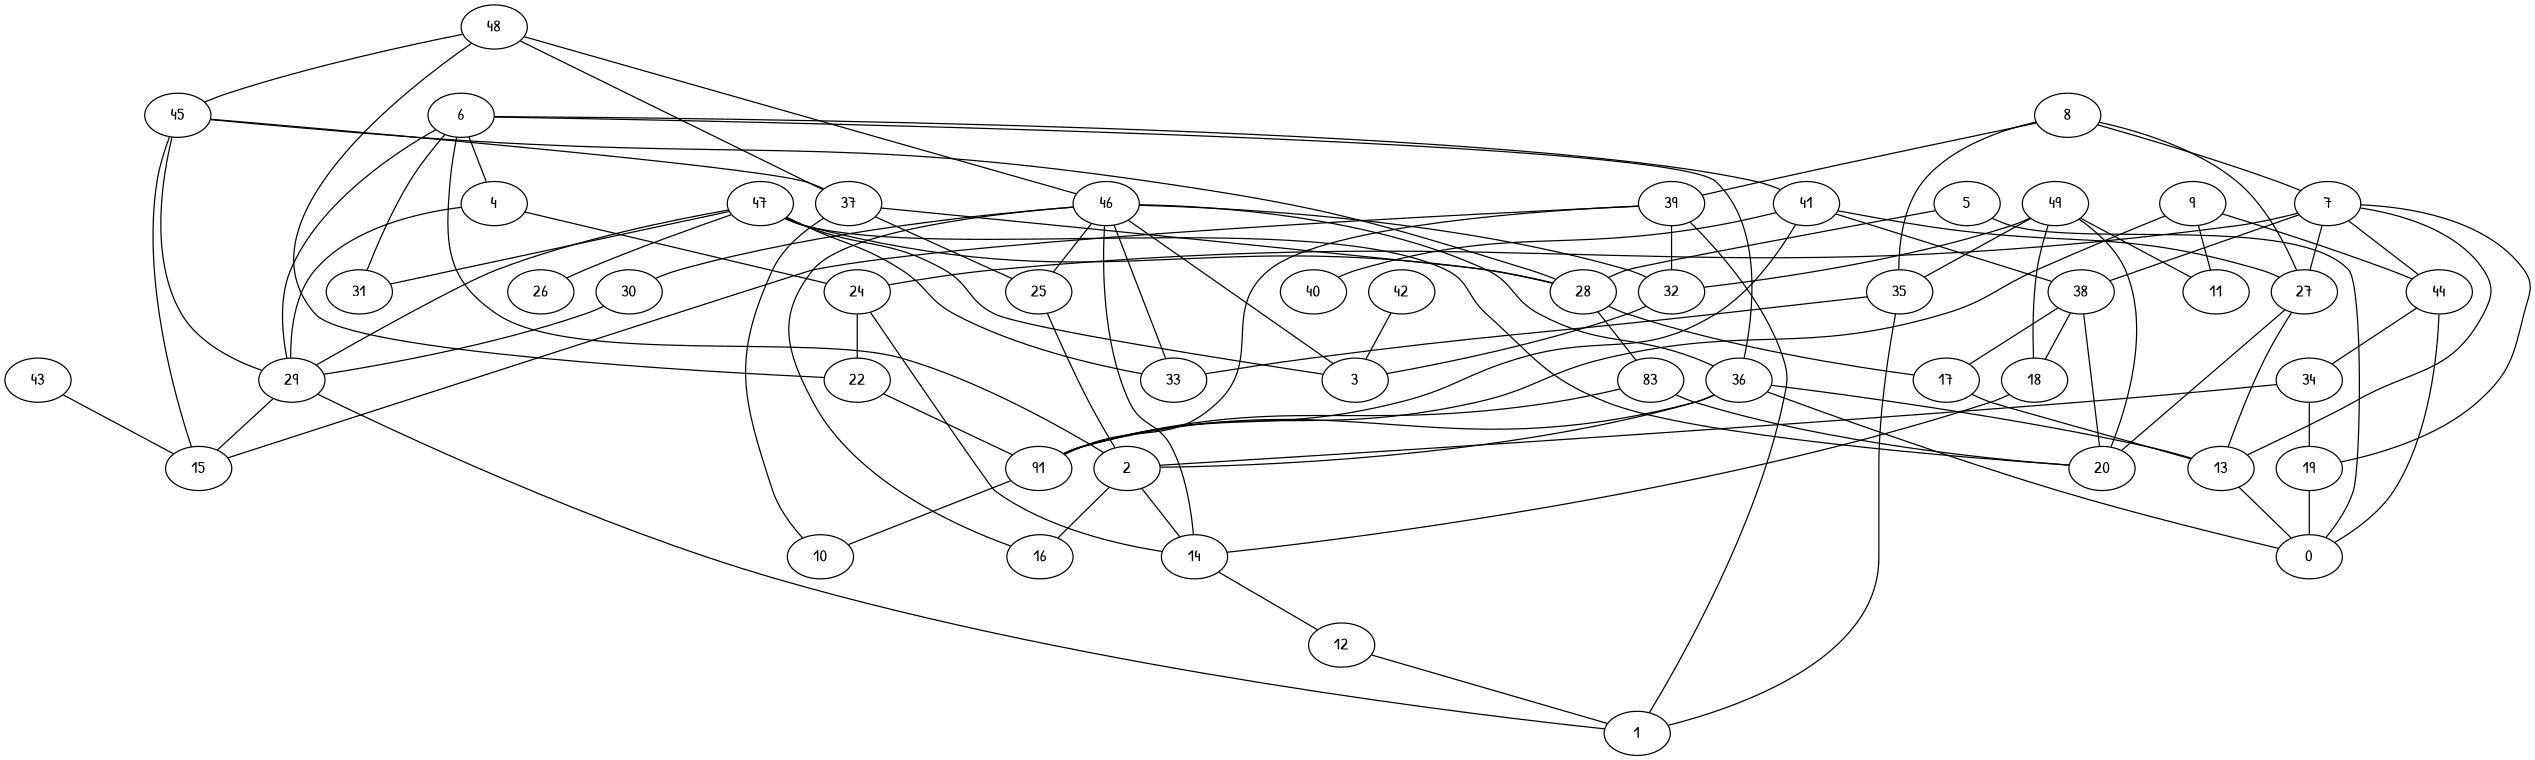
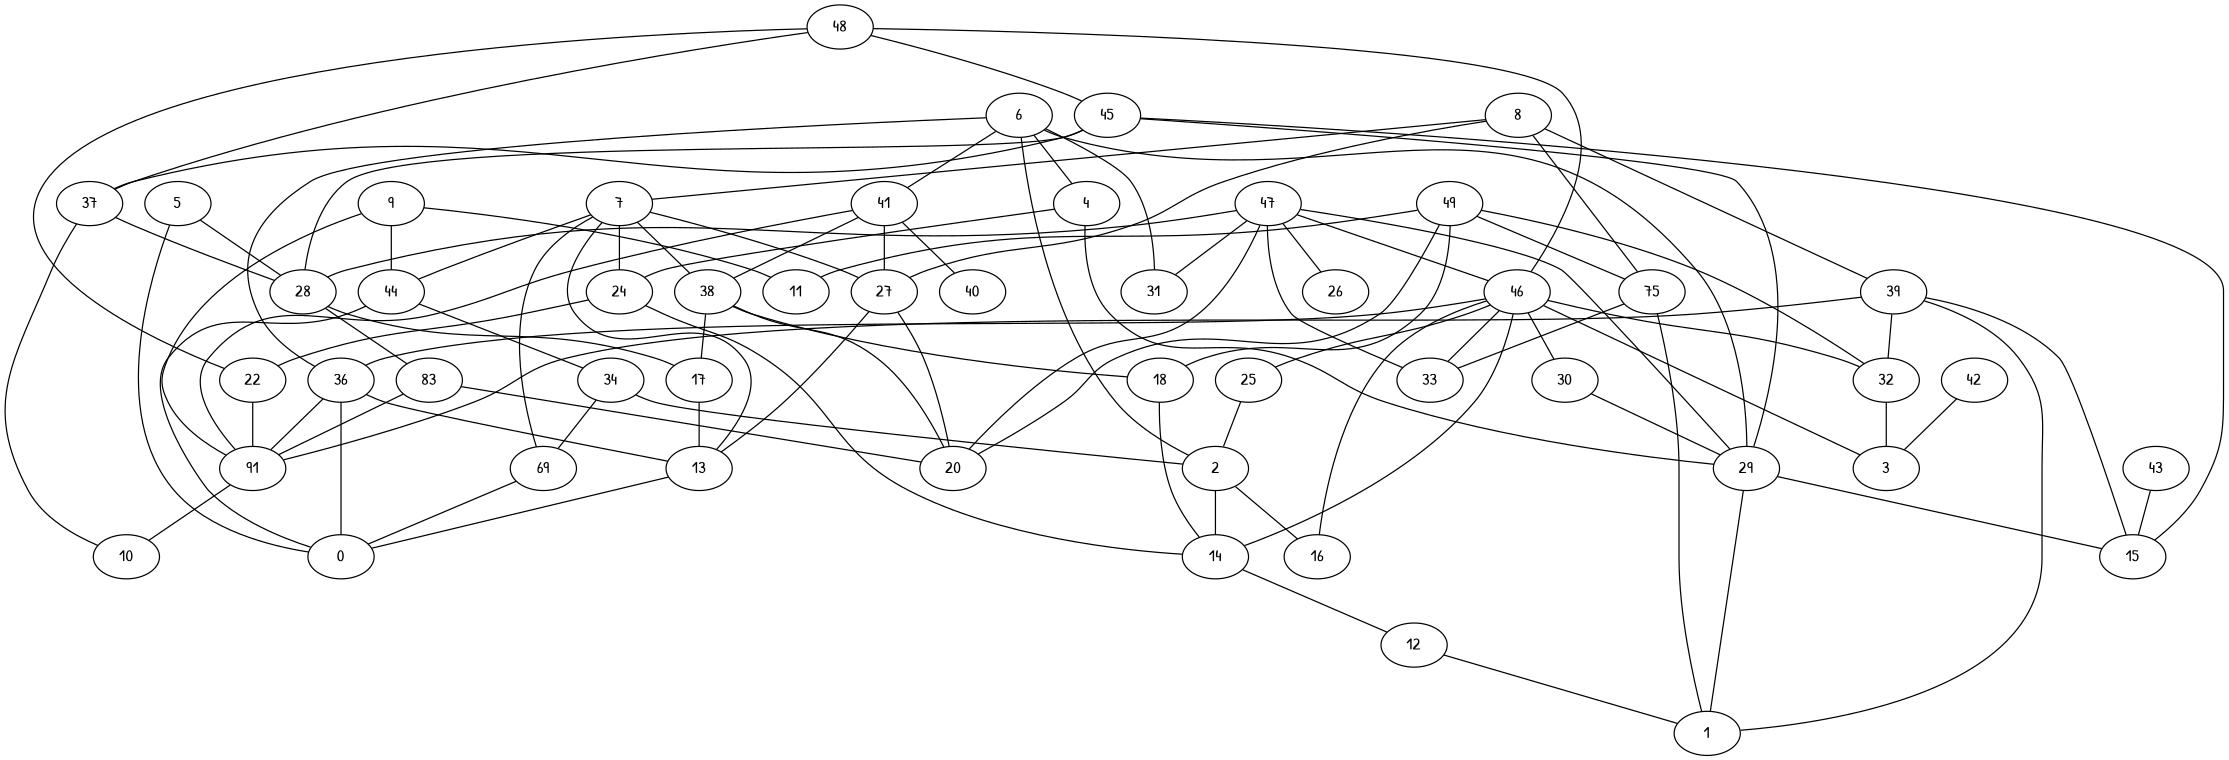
edge "37" -- "25": removed
node "35": label "35" -> "75"
edge "47" -- "3": now "47" -- "46"
edge "36" -- "2": removed
node "19": label "19" -> "69"
